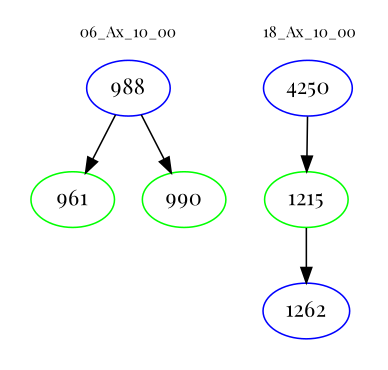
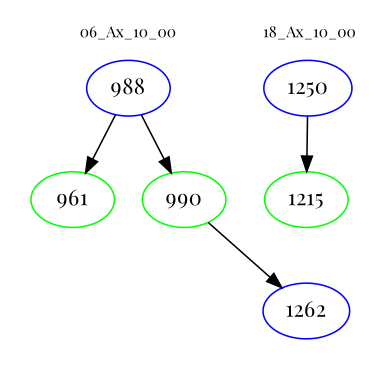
node "4250": label "4250" -> "1250"
edge "1215" -> "1262": now "990" -> "1262"
